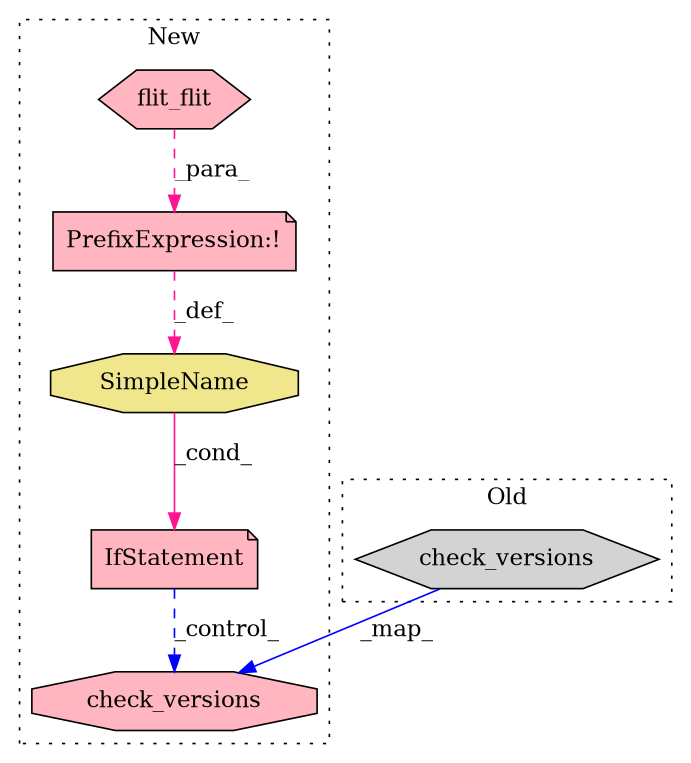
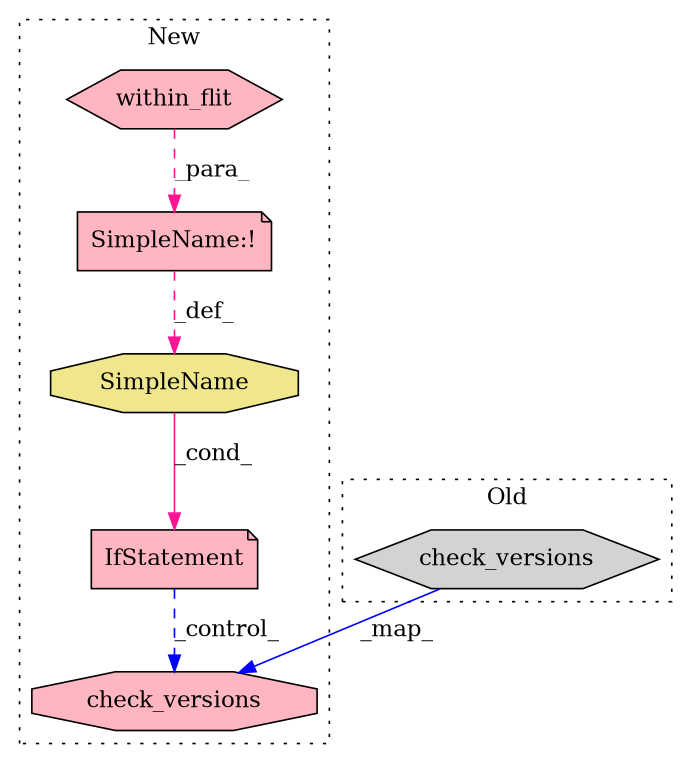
node "flit_flit": label "flit_flit" -> "within_flit"
node "PrefixExpression:!": label "PrefixExpression:!" -> "SimpleName:!"
